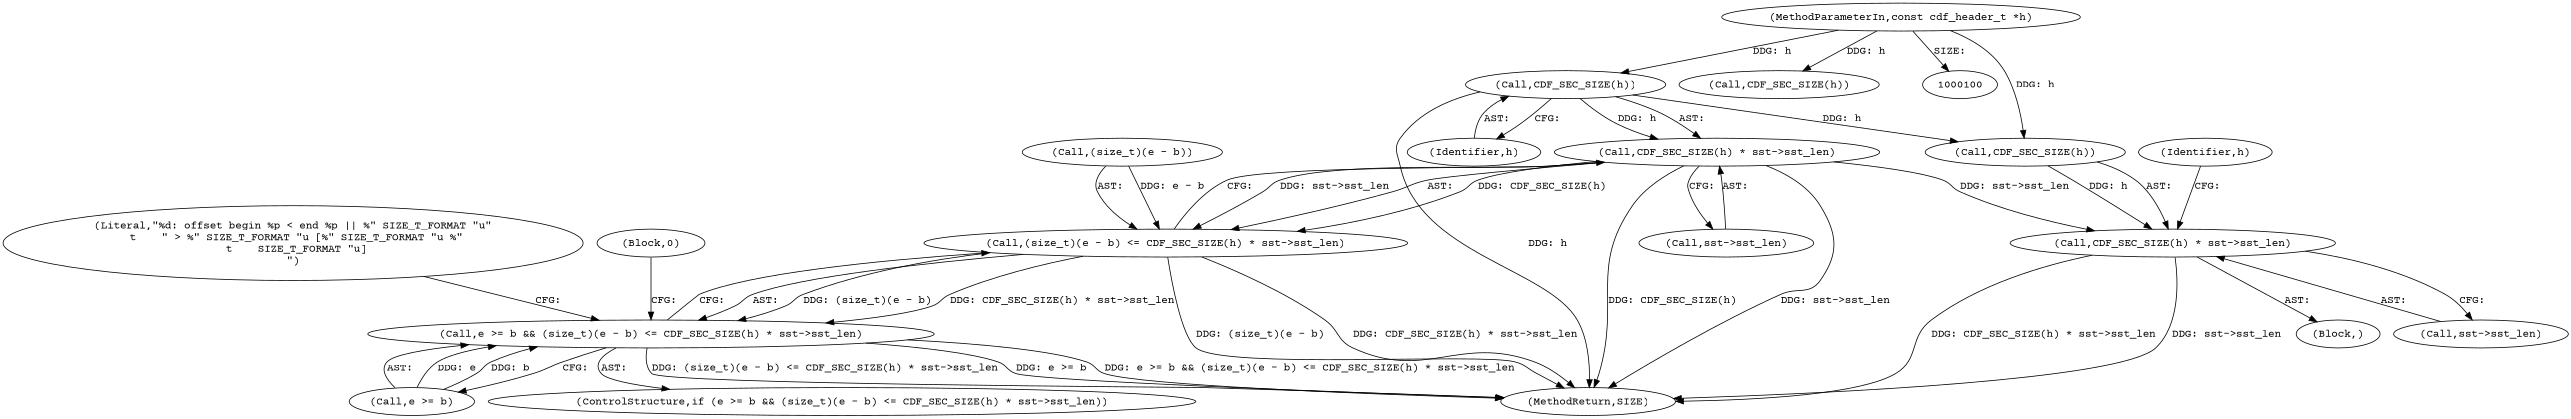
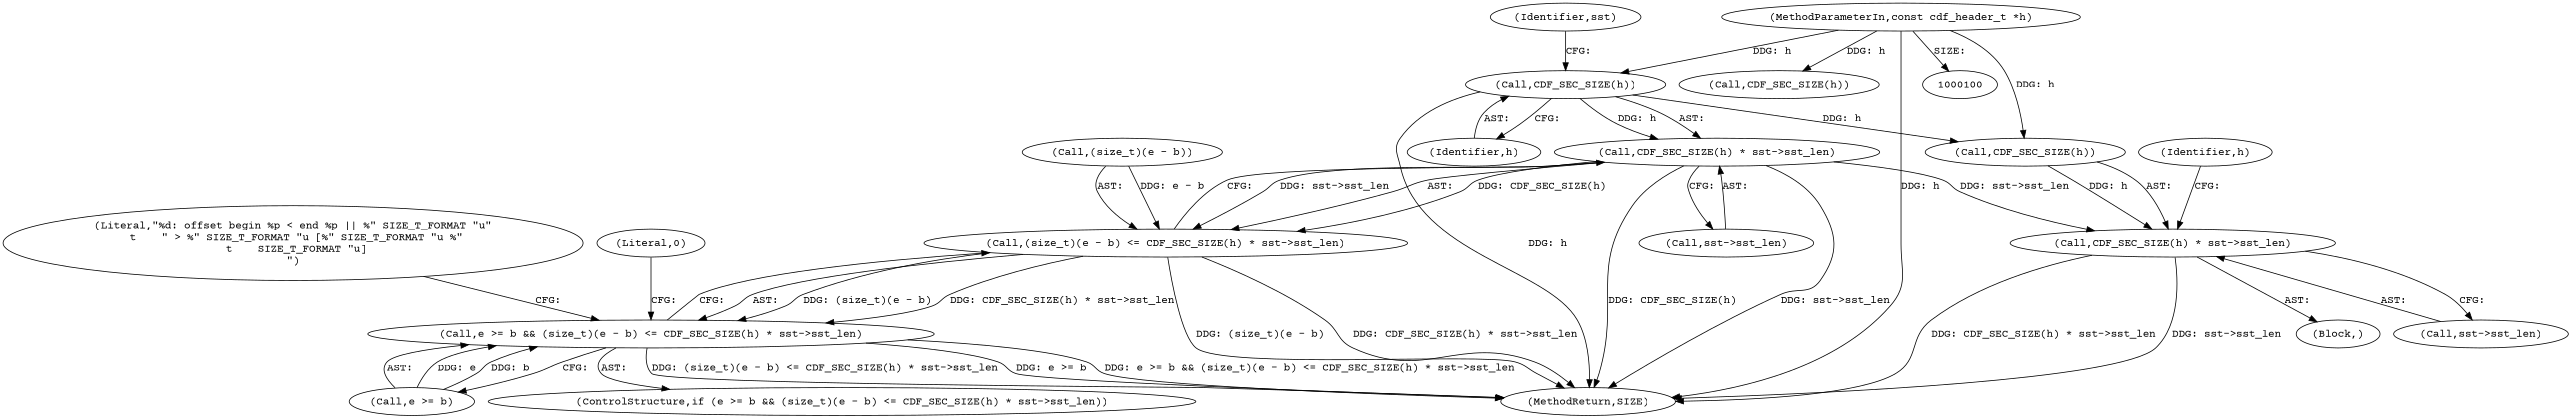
node "(Identifier,sst)": added
node "(Block,0)": label "(Block,0)" -> "(Literal,0)"
edge "(MethodParameterIn,const cdf_header_t *h)" -> "(MethodReturn,SIZE)": added, label "DDG: h"
